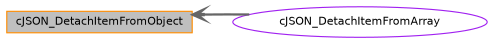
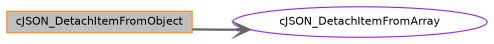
edge "cJSON_DetachItemFromArray" -> "cJSON_DetachItemFromObject": reversed
